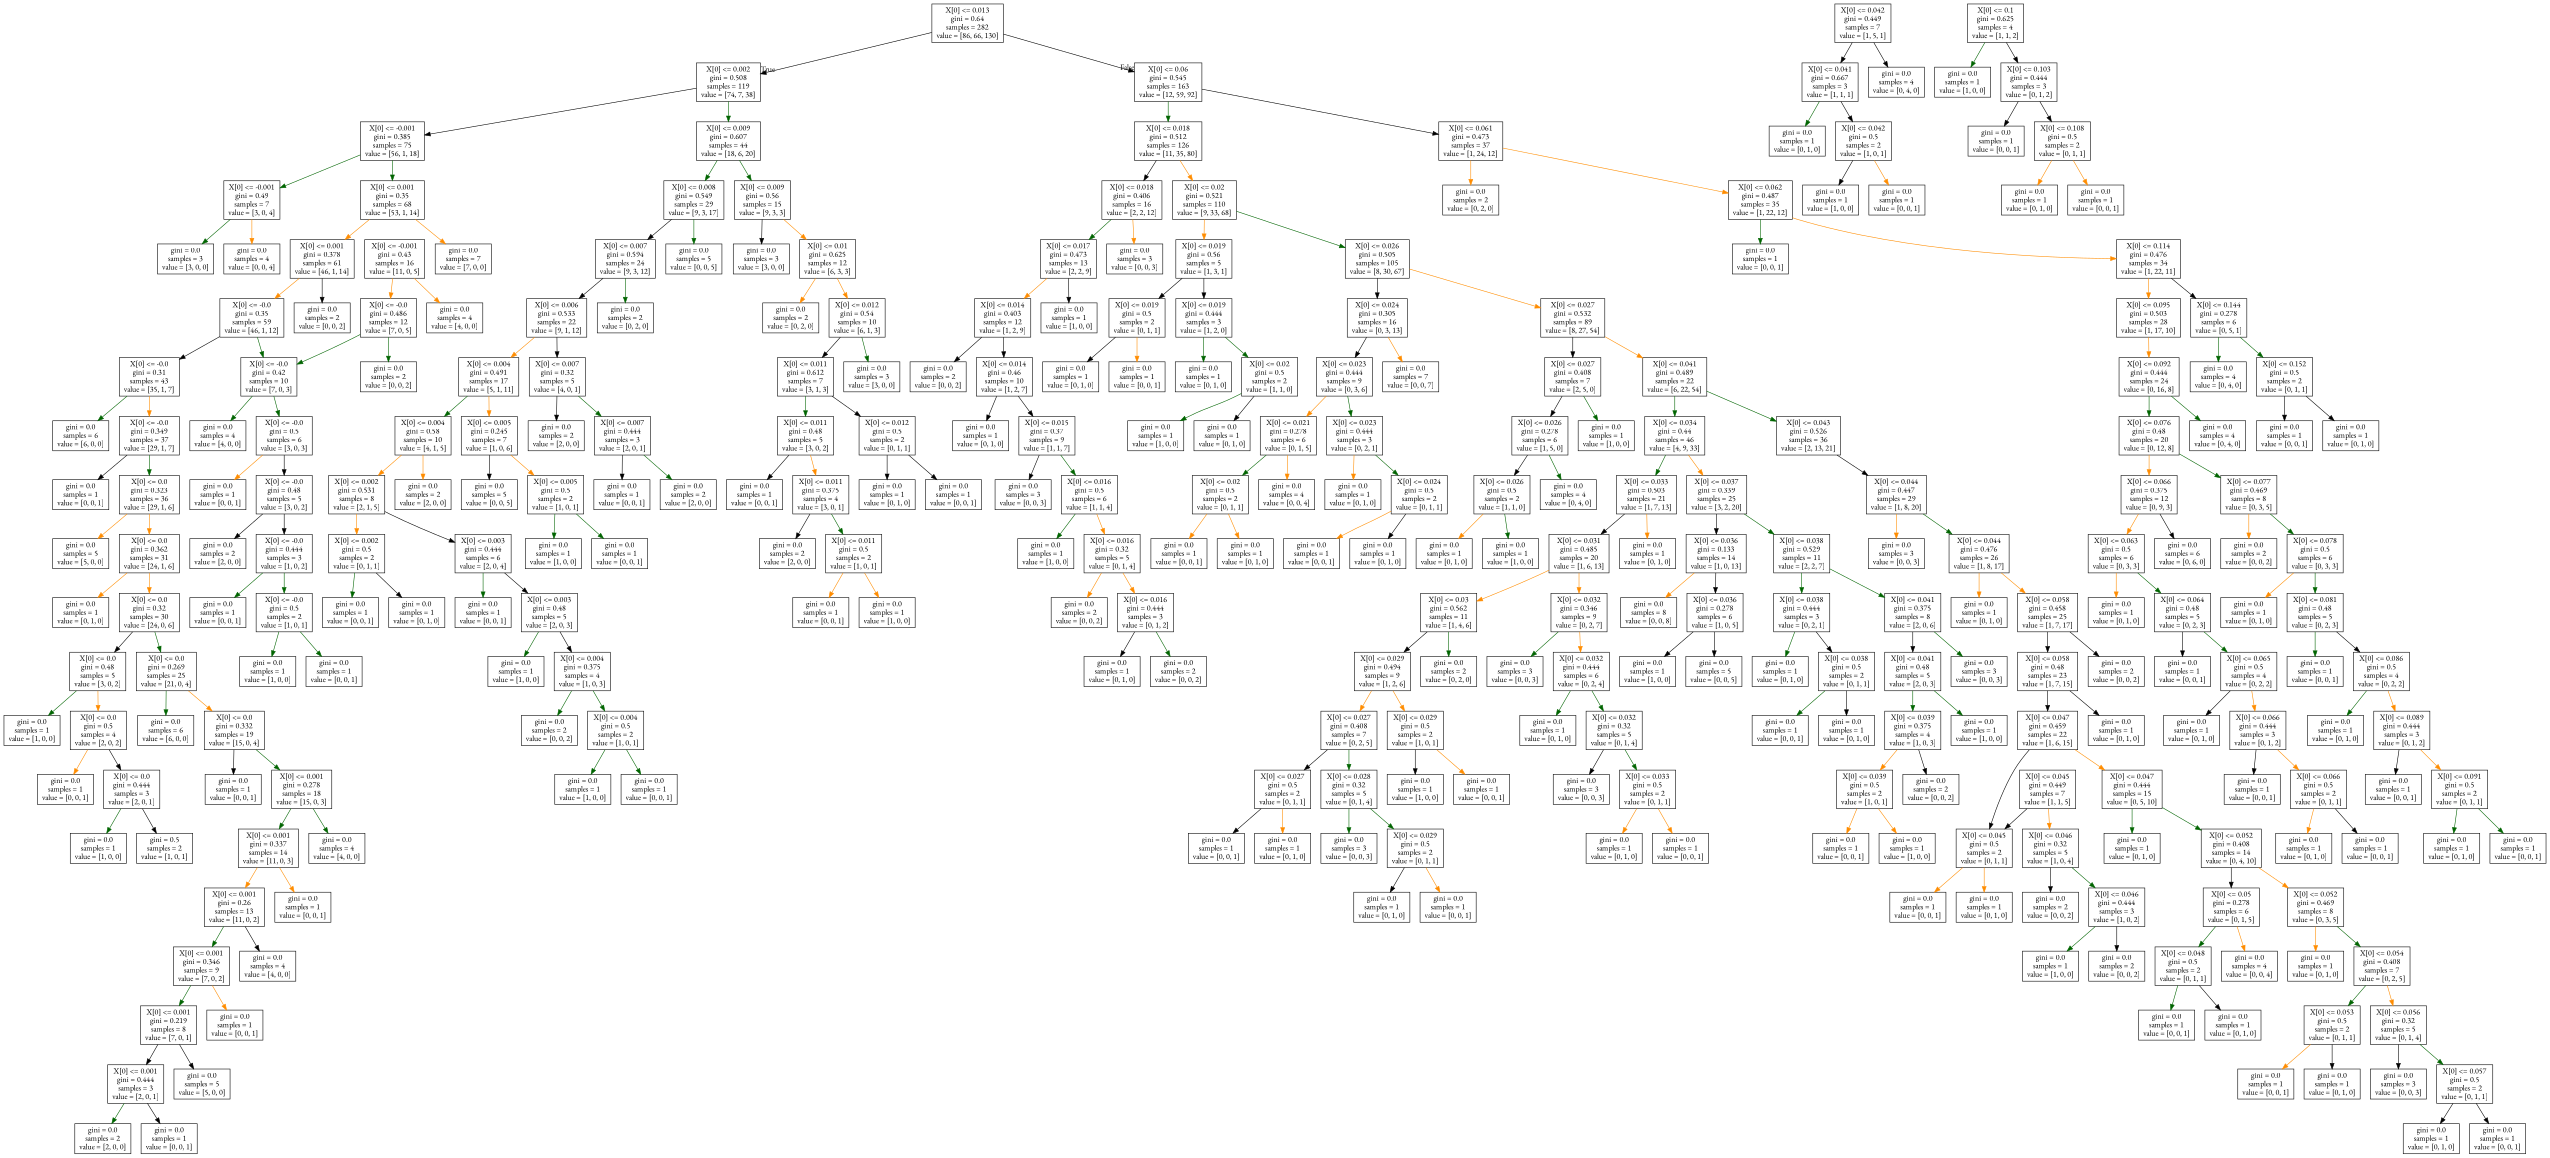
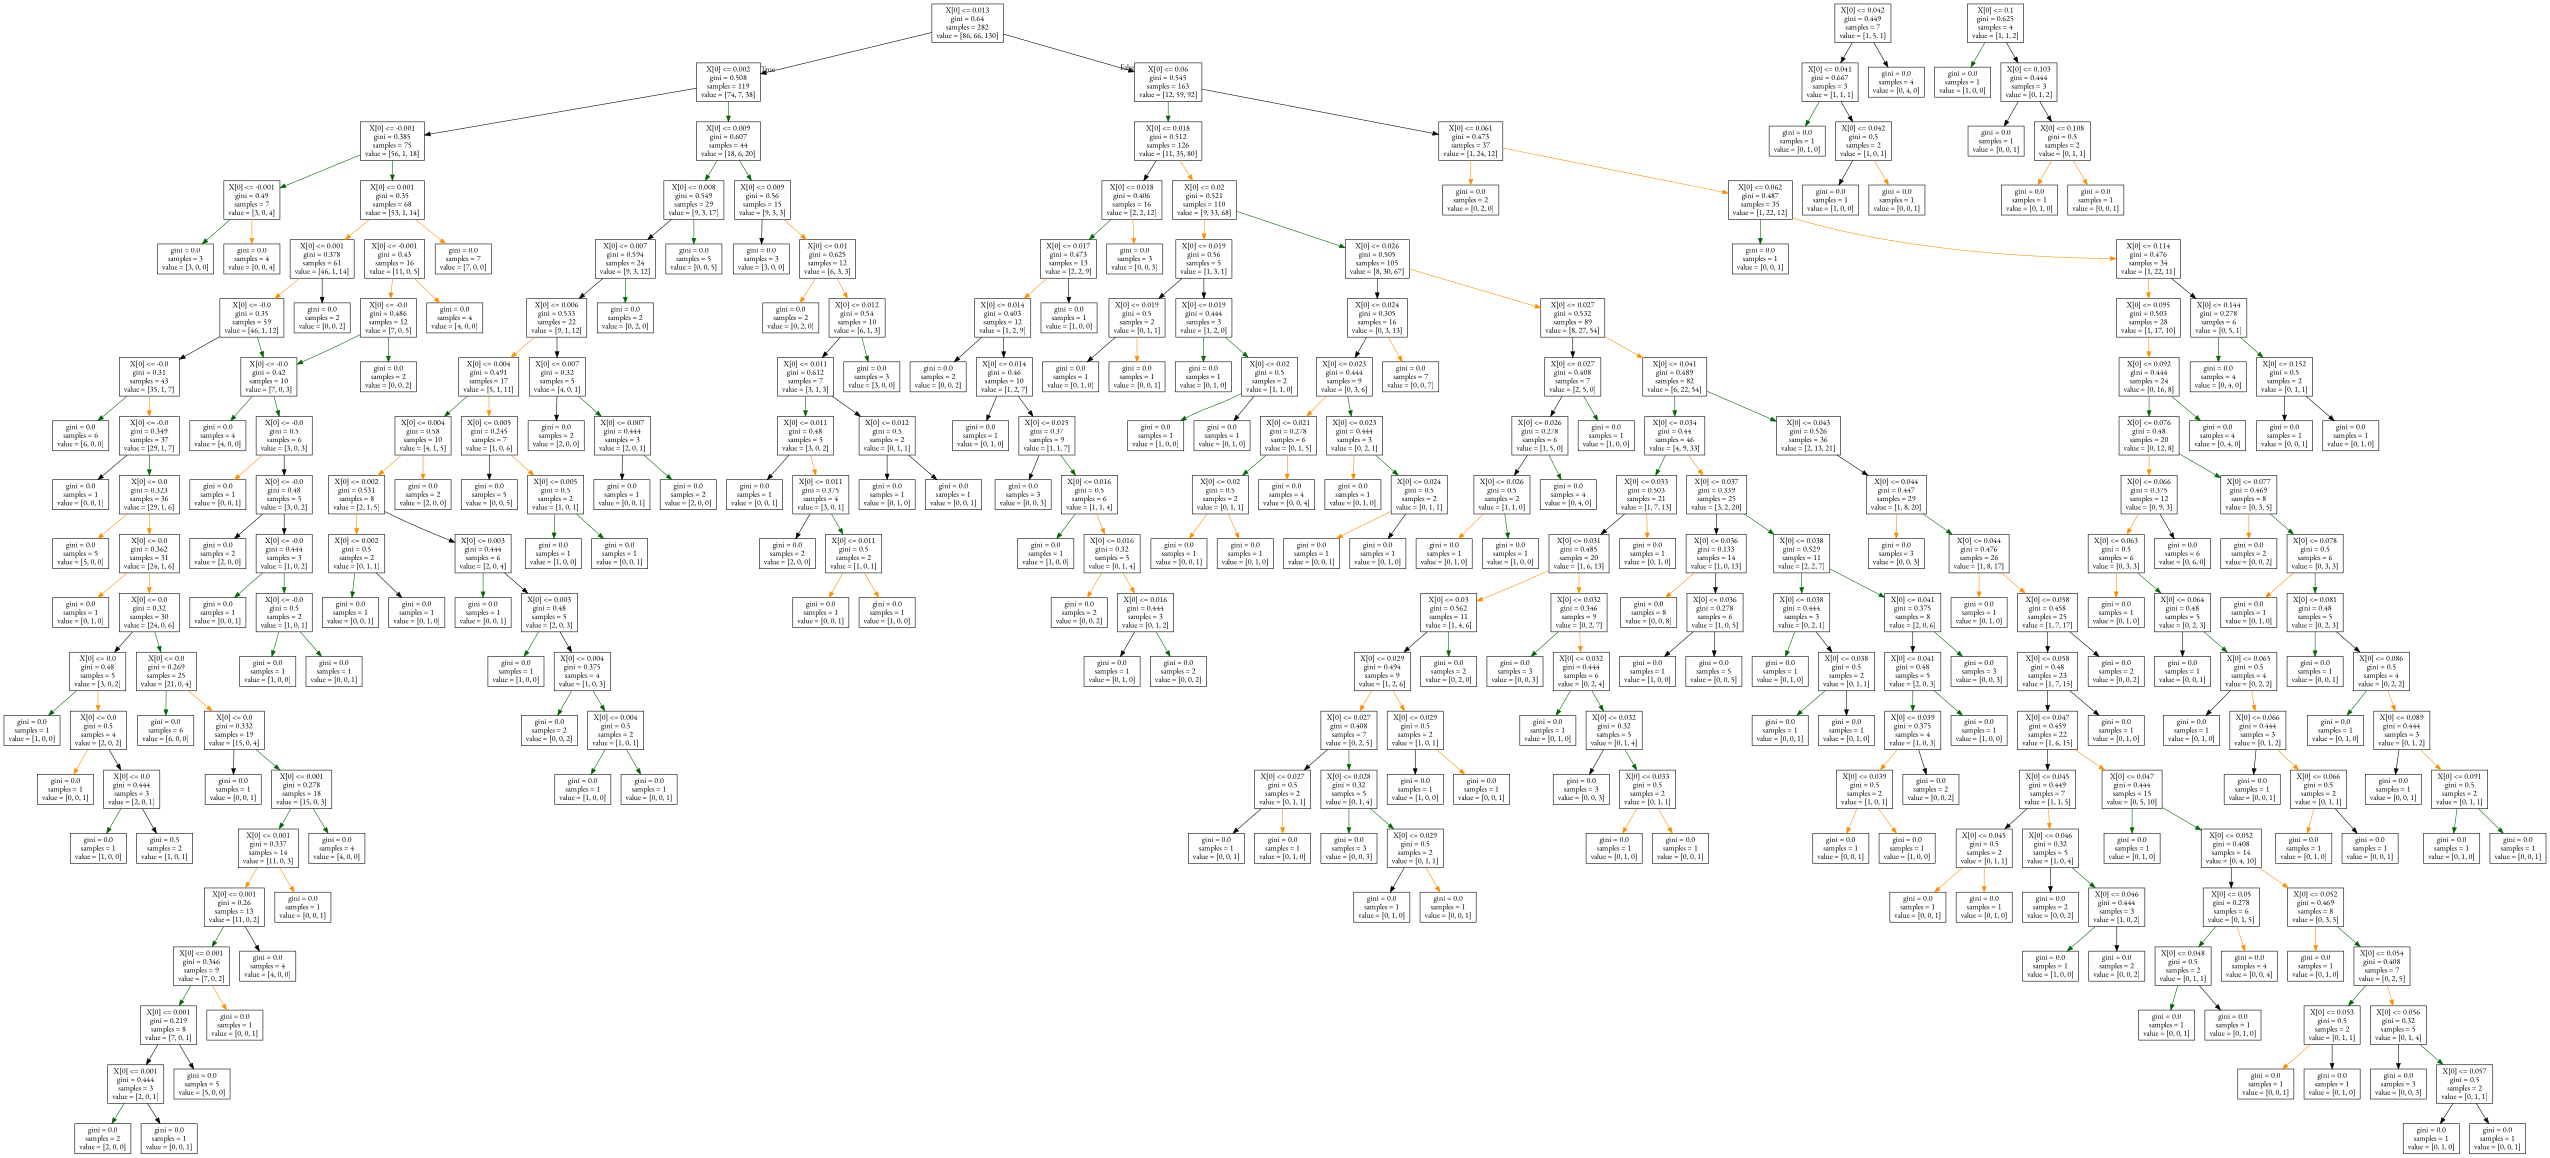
node "X[0] <= 0.041 gini = 0.489 samples = 22 value = [6, 22, 54]": label "X[0] <= 0.041 gini = 0.489 samples = 22 value = [6, 22, 54]" -> "X[0] <= 0.041 gini = 0.489 samples = 82 value = [6, 22, 54]"
edge "X[0] <= 0.047 gini = 0.459 samples = 22 value = [1, 6, 15]" -> "X[0] <= 0.045 gini = 0.5 samples = 2 value = [0, 1, 1]": now "X[0] <= 0.047 gini = 0.459 samples = 22 value = [1, 6, 15]" -> "X[0] <= 0.045 gini = 0.449 samples = 7 value = [1, 1, 5]"
